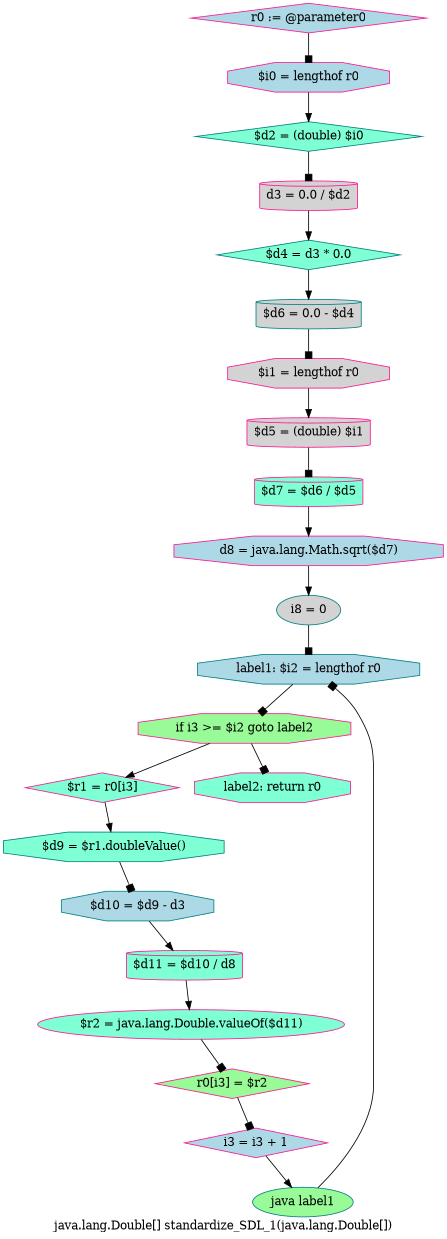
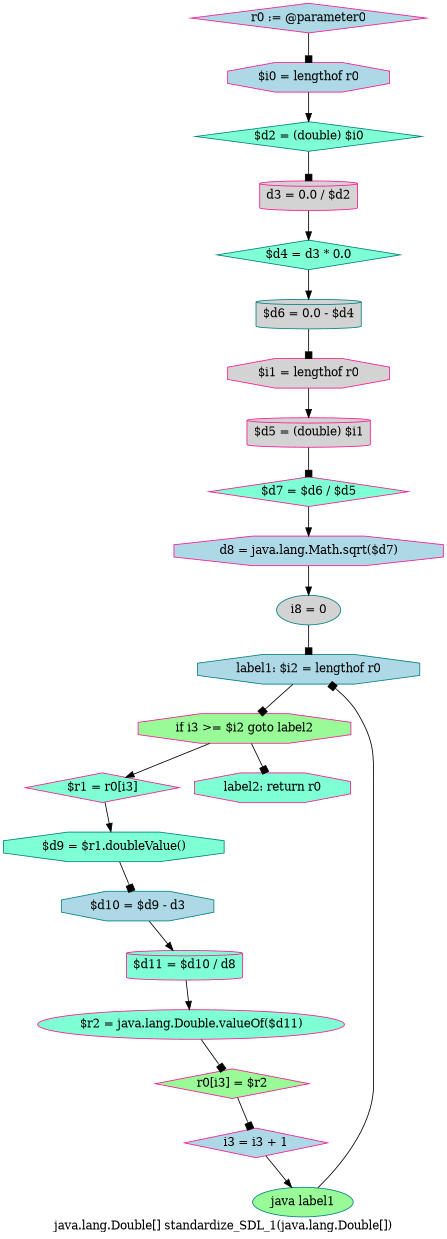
node "$d7 = $d6 / $d5": shape cylinder -> diamond
